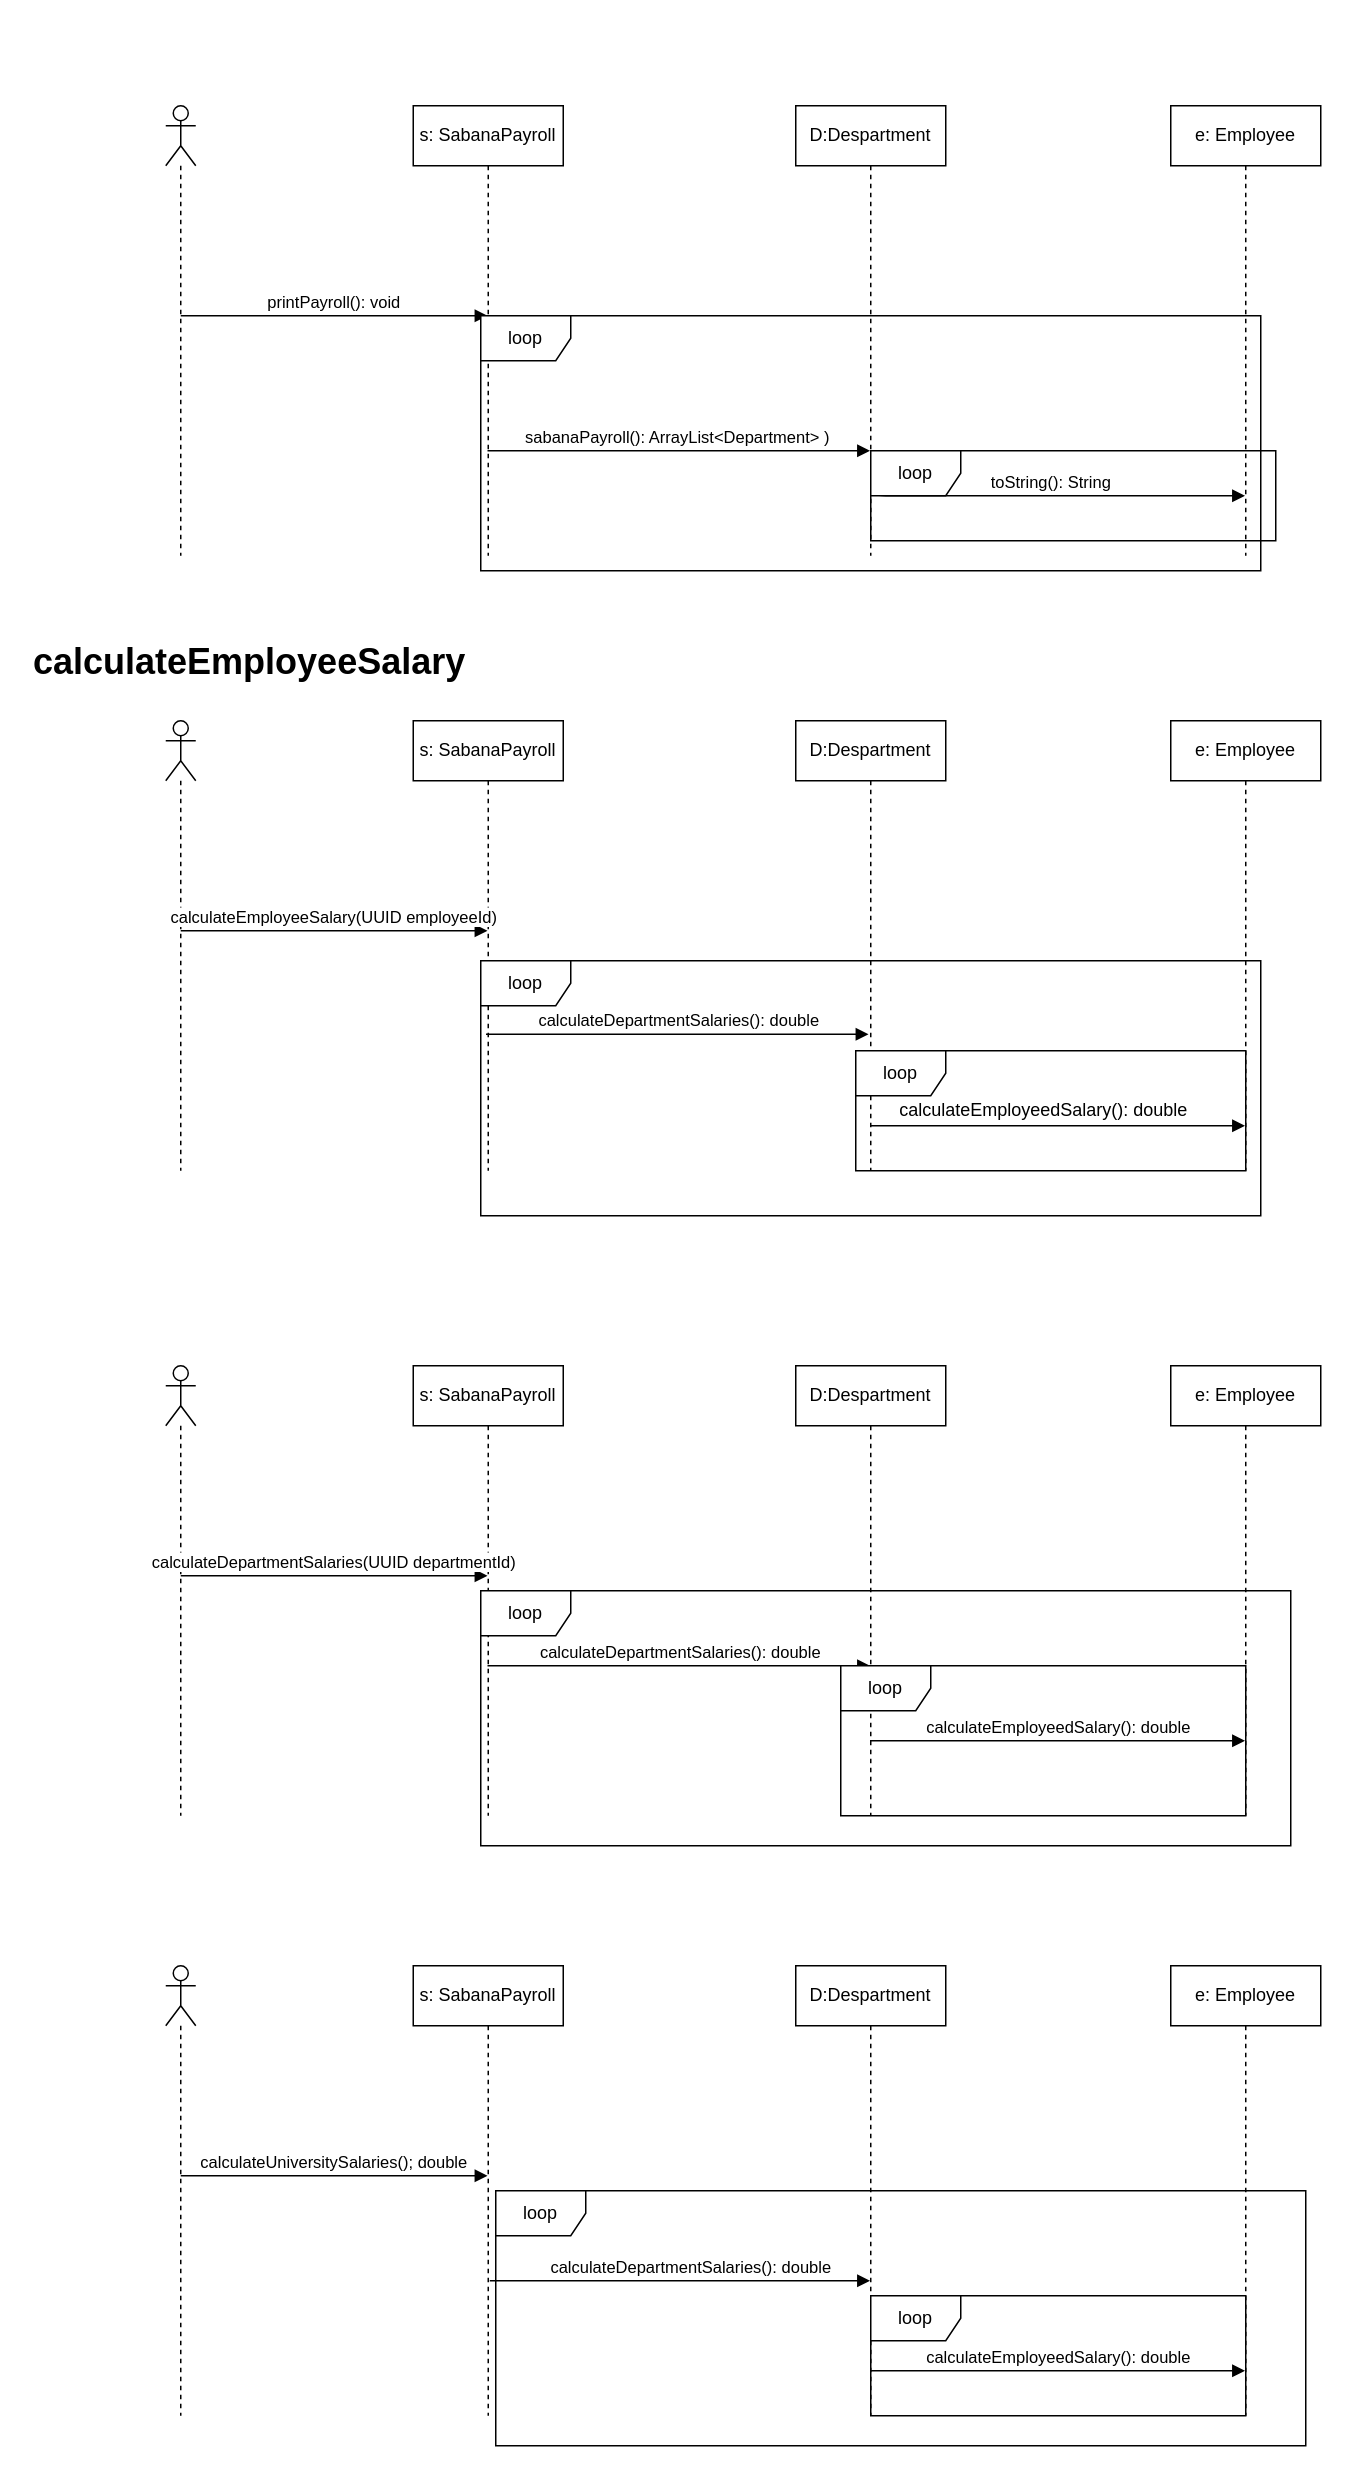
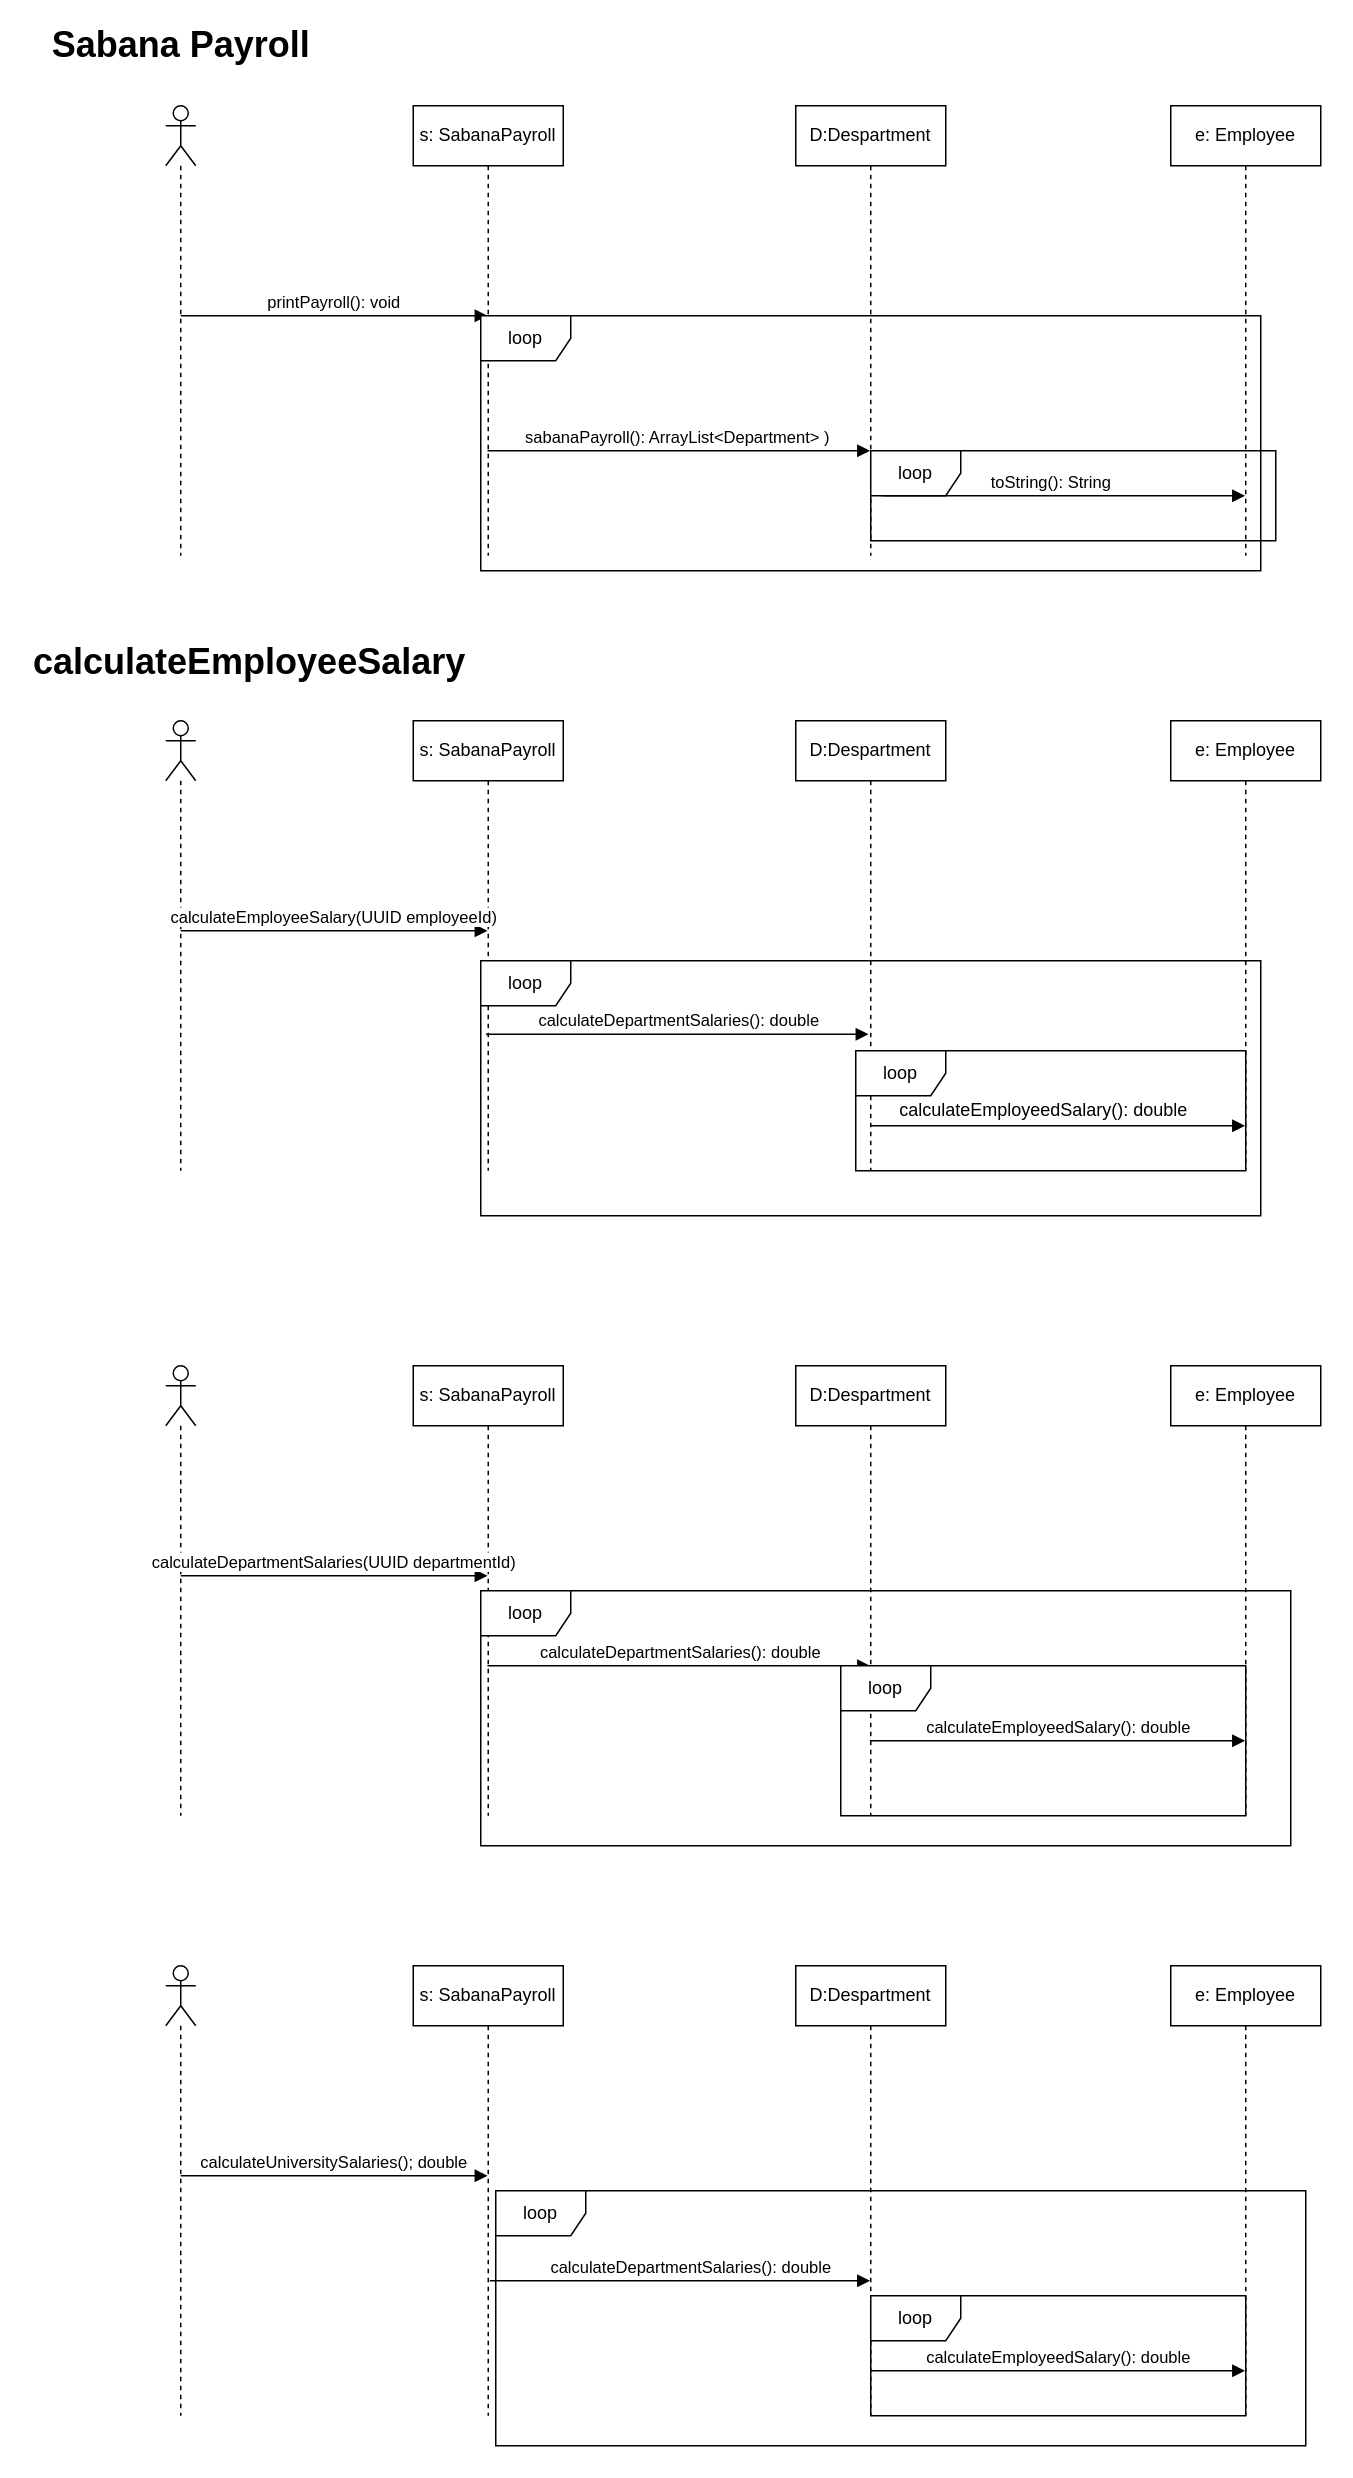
node "Sabana Payroll": added
